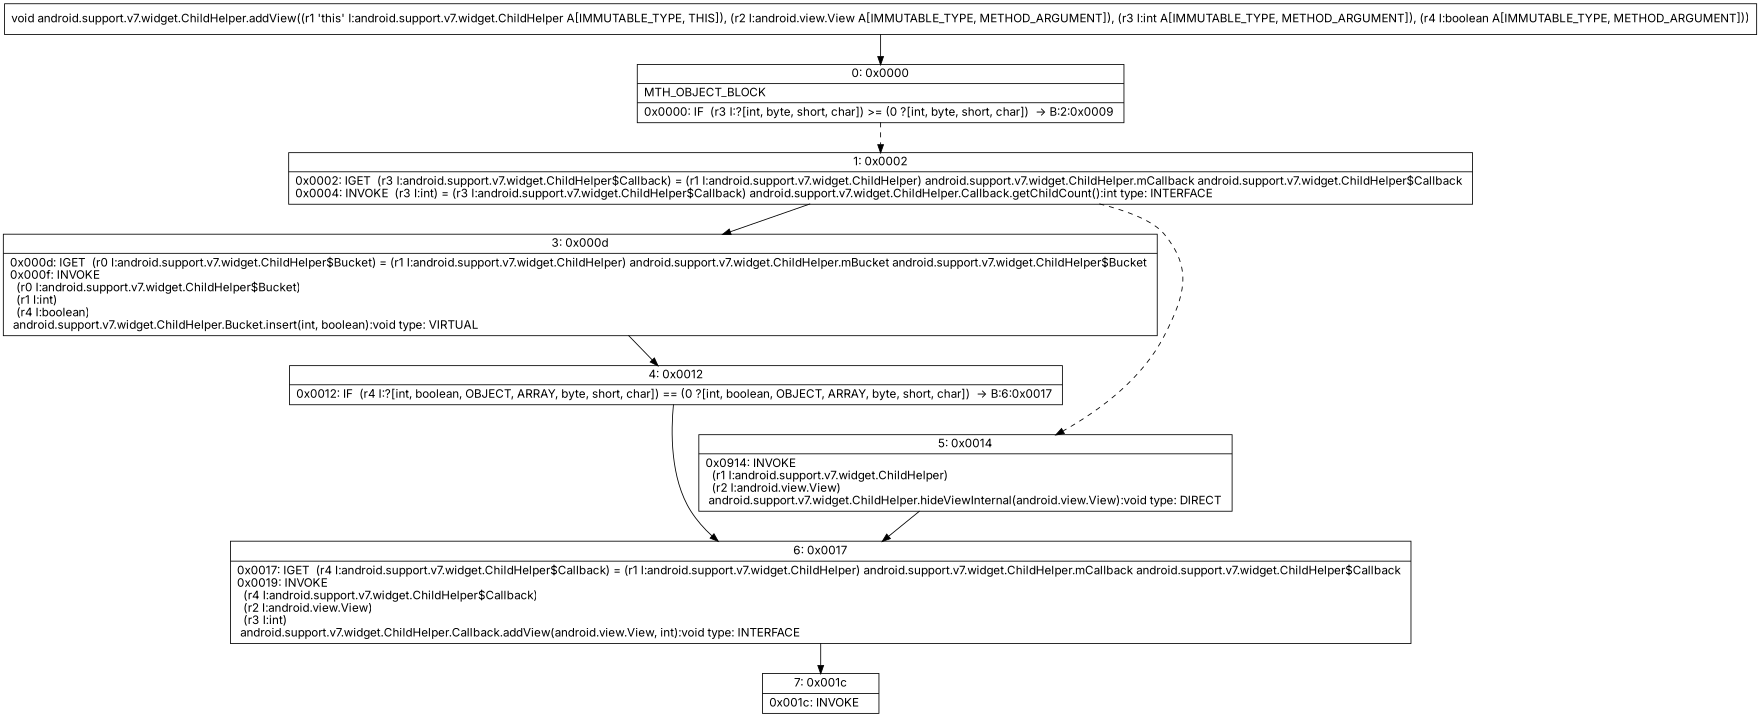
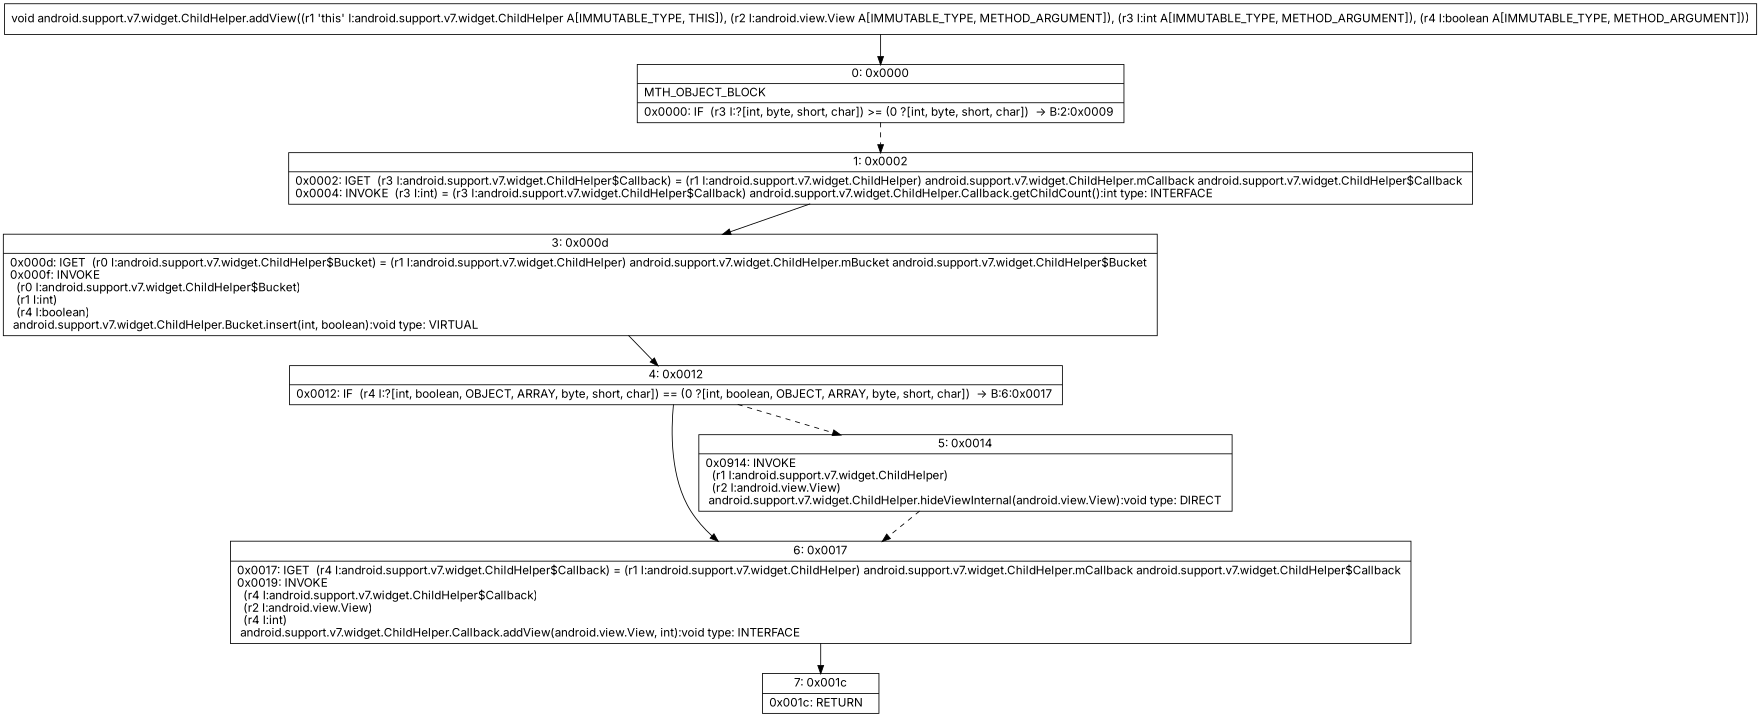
edge "1: 0x0002" -> "5: 0x0014": now "4: 0x0012" -> "5: 0x0014"
edge "5: 0x0014" -> "6: 0x0017": style solid -> dashed
node "6: 0x0017": text "(r3 I:int)" -> "(r4 I:int)"
node "7: 0x001c": text "0x001c: INVOKE" -> "0x001c: RETURN"
